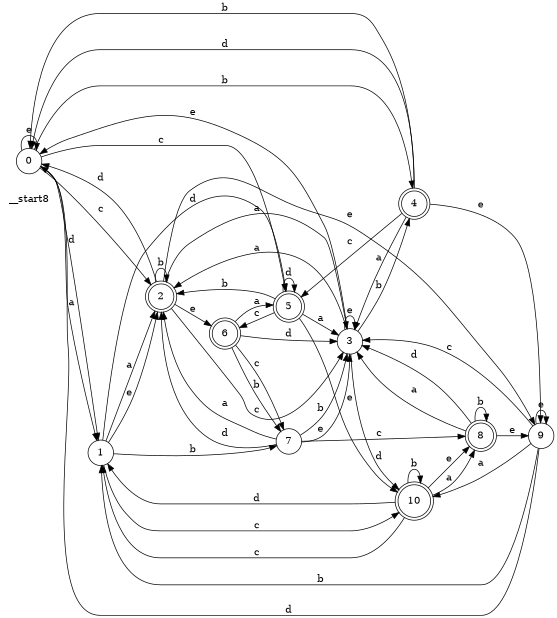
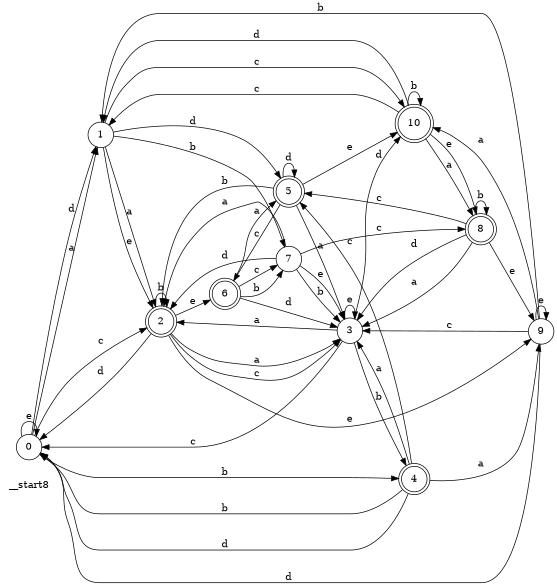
edge "3" -> "0": label "e" -> "c"
edge "0" -> "5": now "8" -> "5"
edge "4" -> "9": label "e" -> "a"
